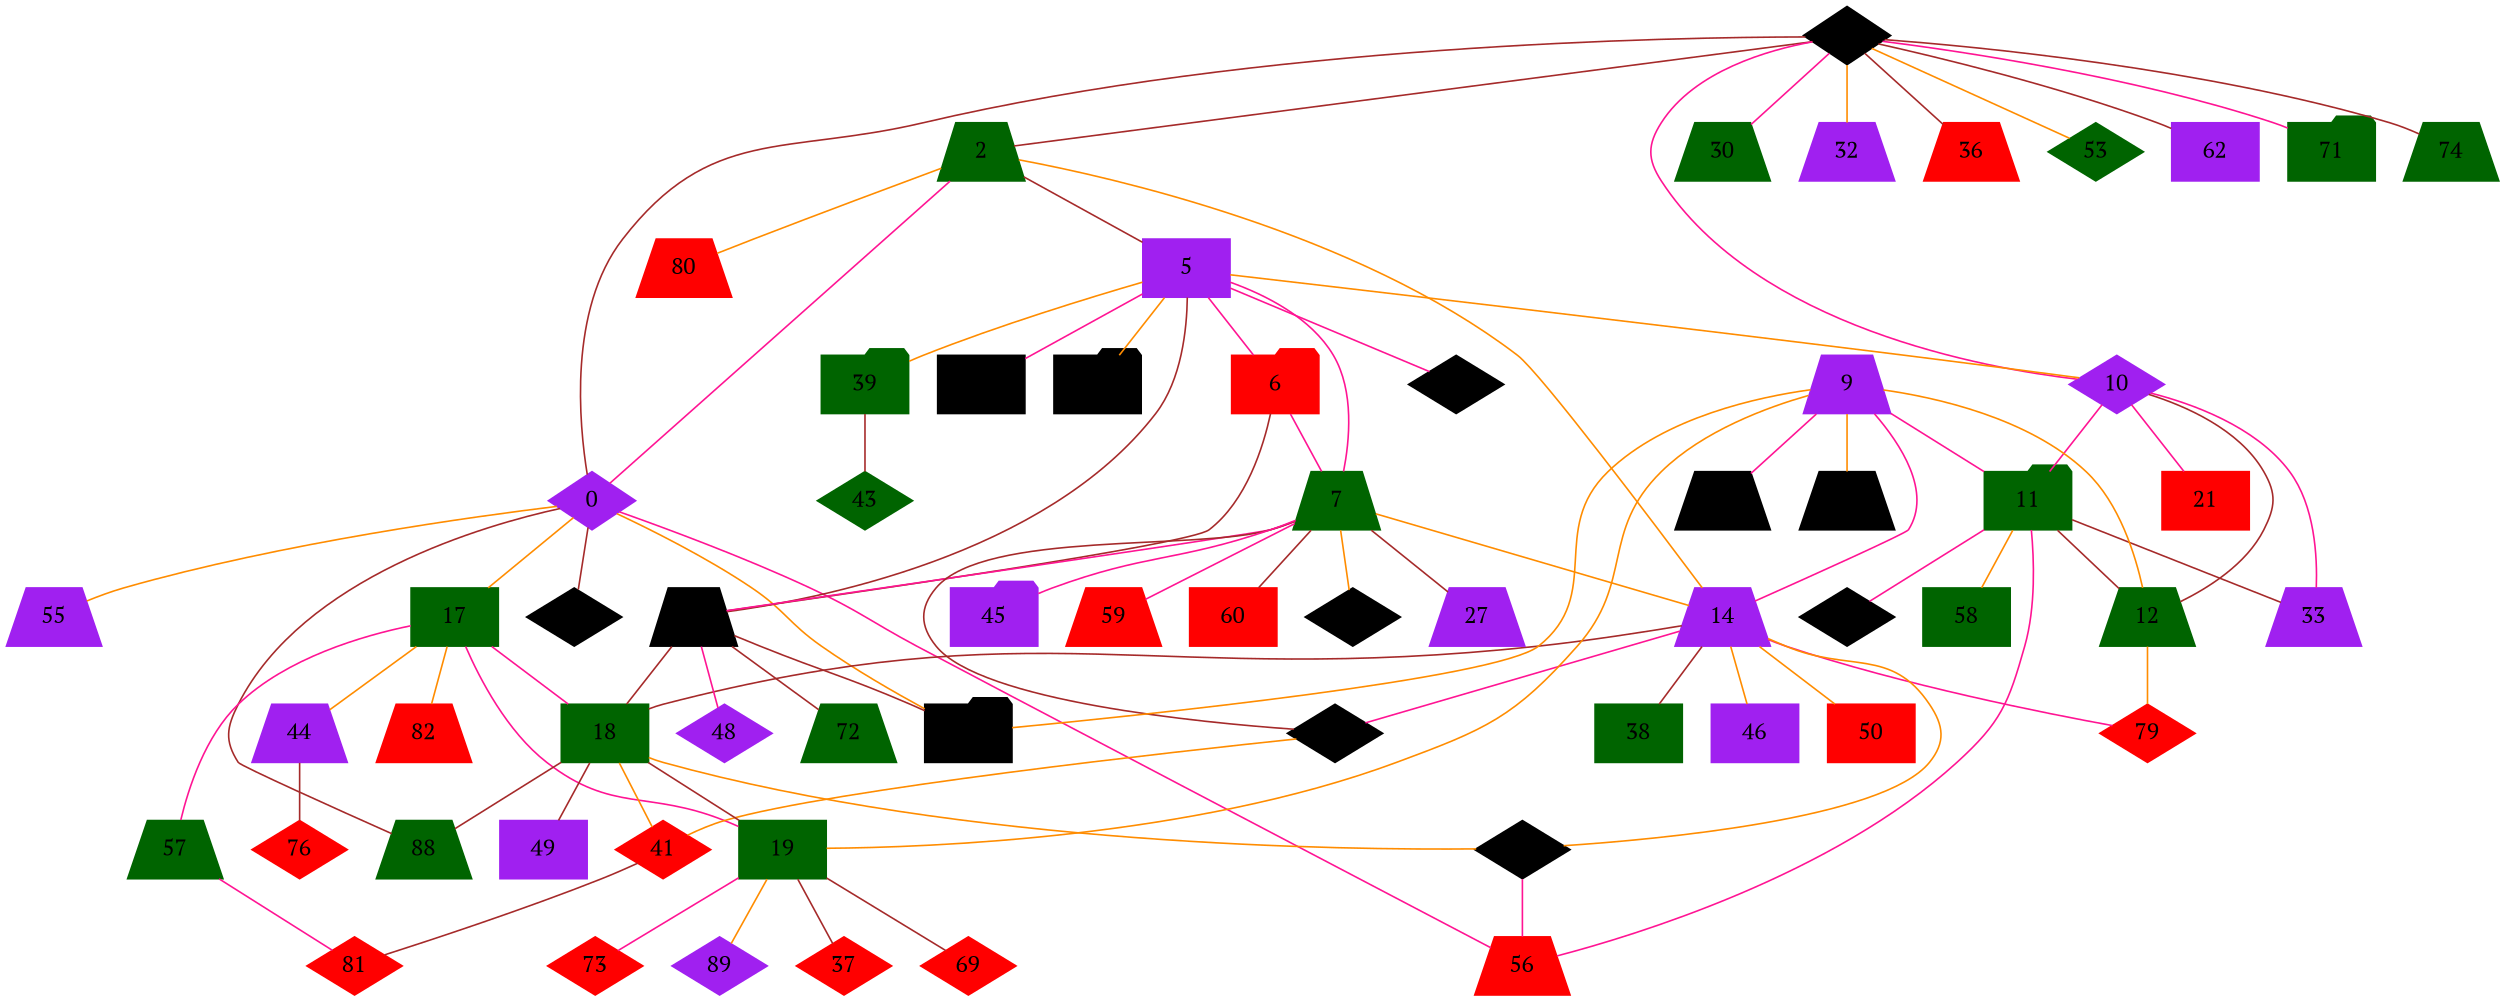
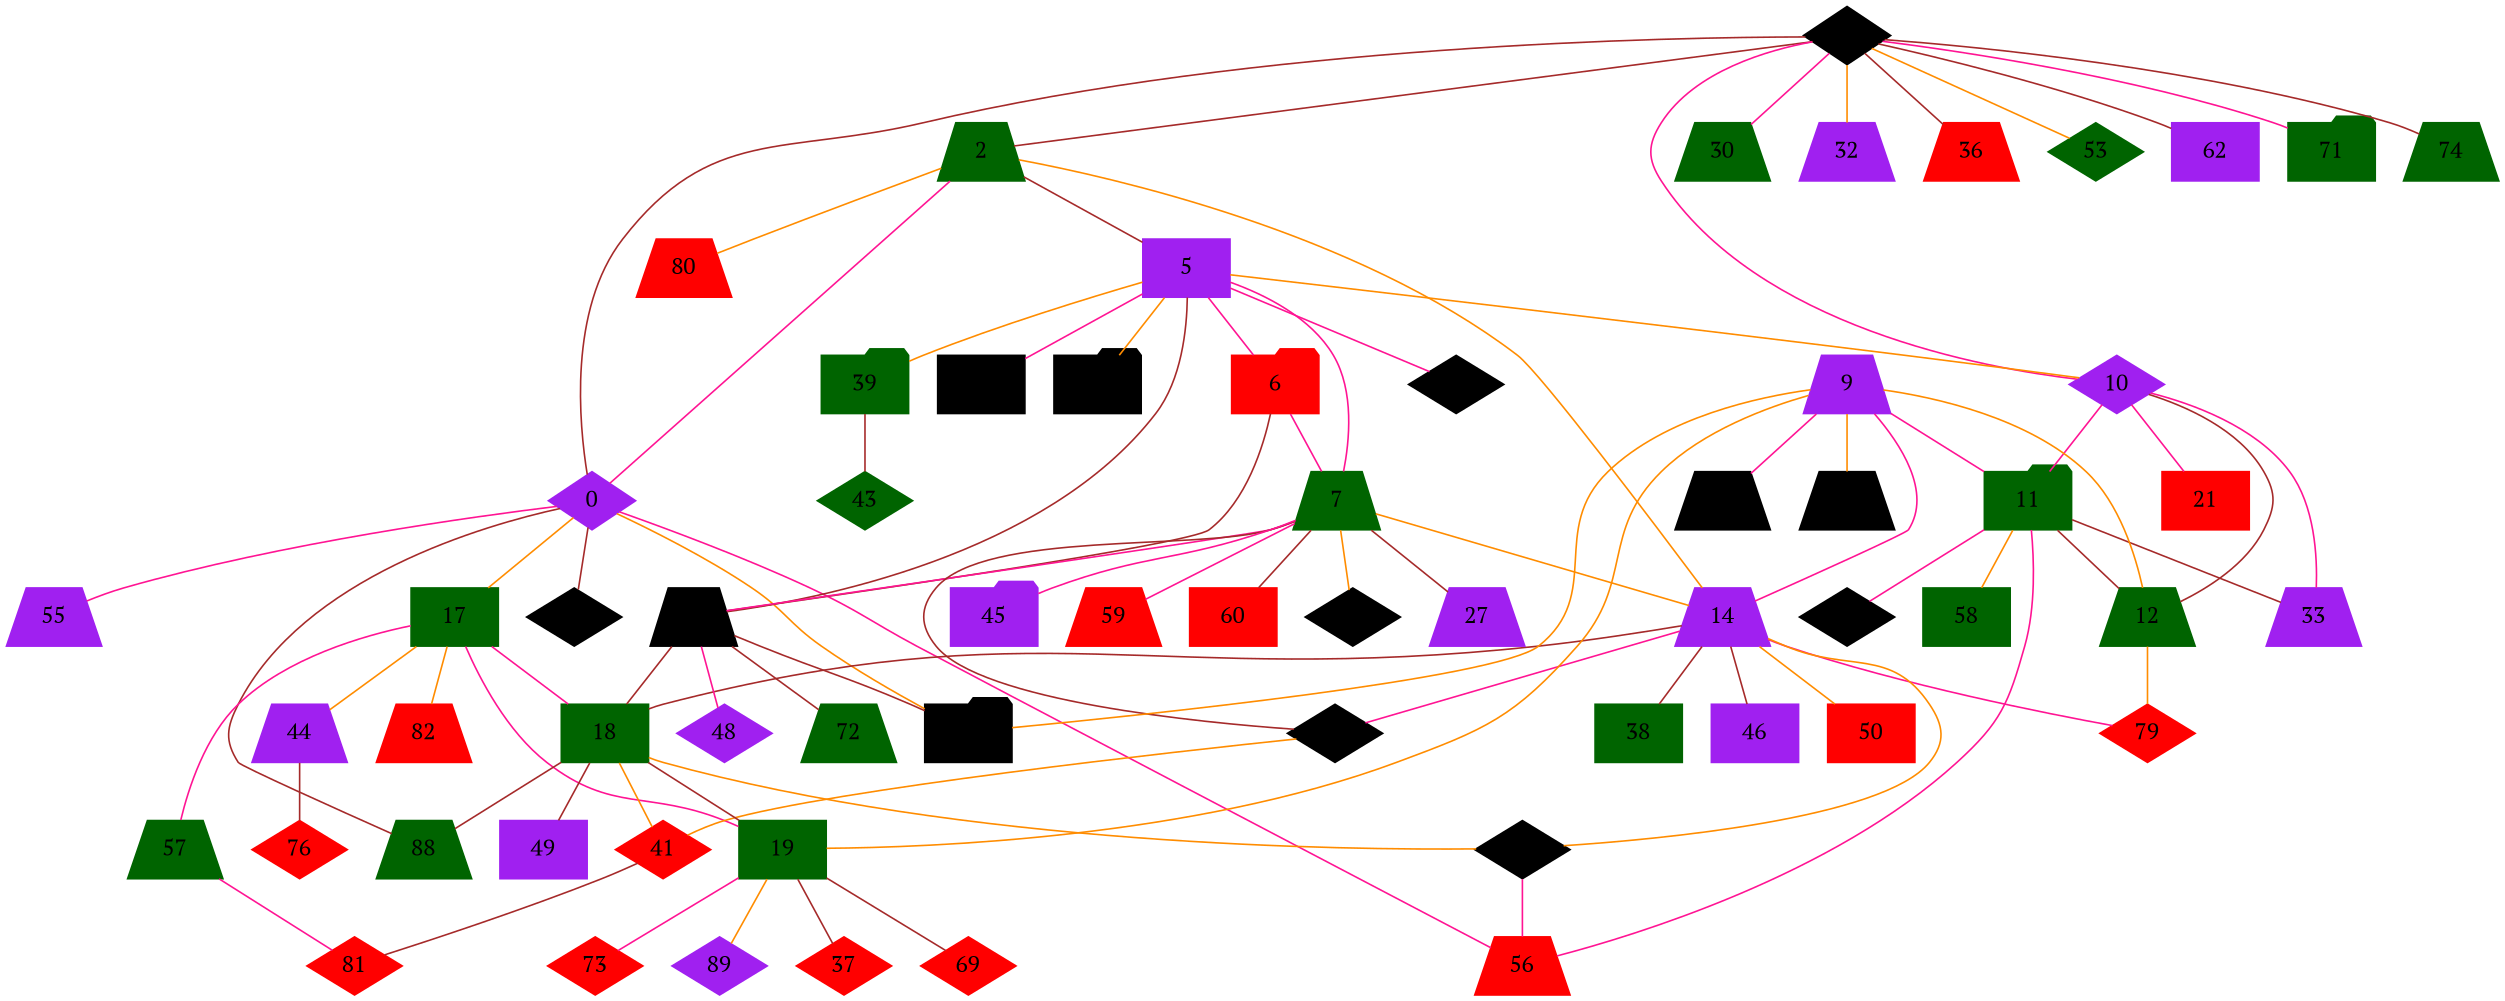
edge "0" -- "55": color darkorange -> deeppink
edge "14" -- "46": color darkorange -> brown
